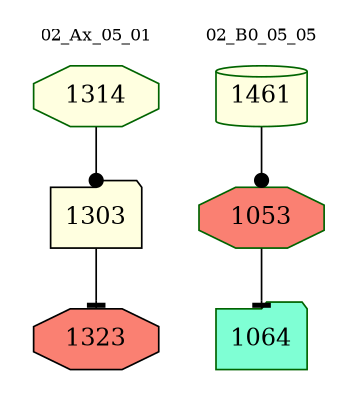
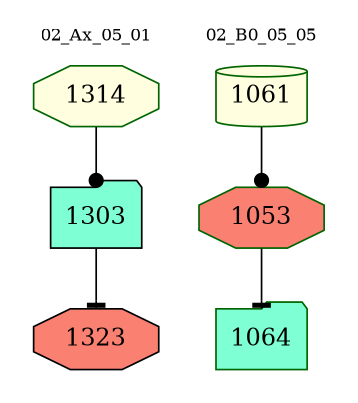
node "1461": label "1461" -> "1061"
node "1303": fillcolor lightyellow -> aquamarine
